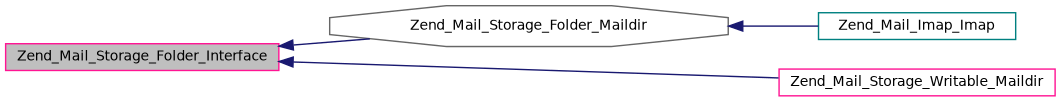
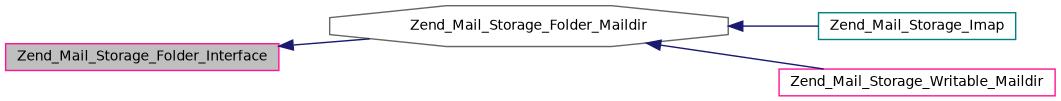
node "Zend_Mail_Imap_Imap": label "Zend_Mail_Imap_Imap" -> "Zend_Mail_Storage_Imap"
edge "Zend_Mail_Storage_Writable_Maildir" -> "Zend_Mail_Storage_Folder_Interface": now "Zend_Mail_Storage_Writable_Maildir" -> "Zend_Mail_Storage_Folder_Maildir"
